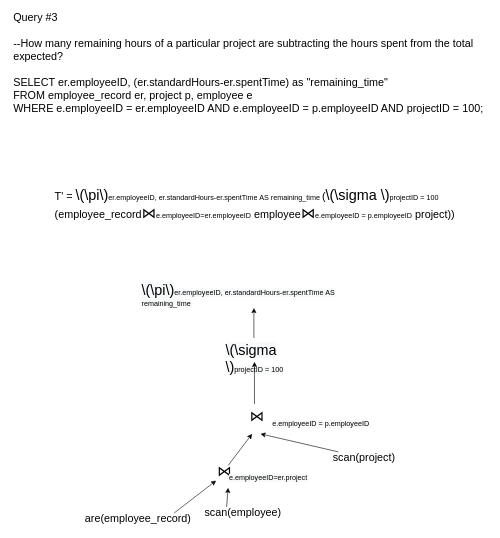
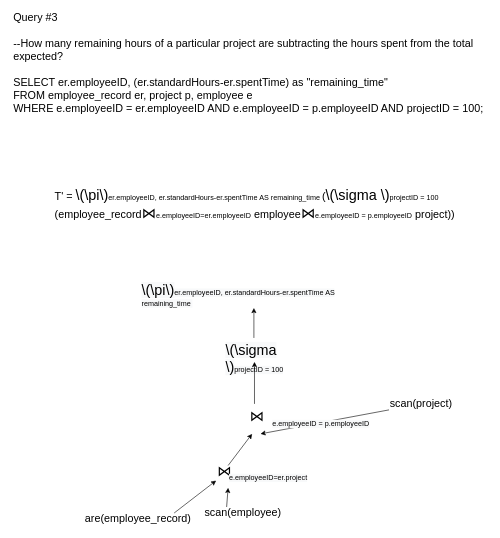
node "scan(project)": moved (365, 458) -> (422, 404)
